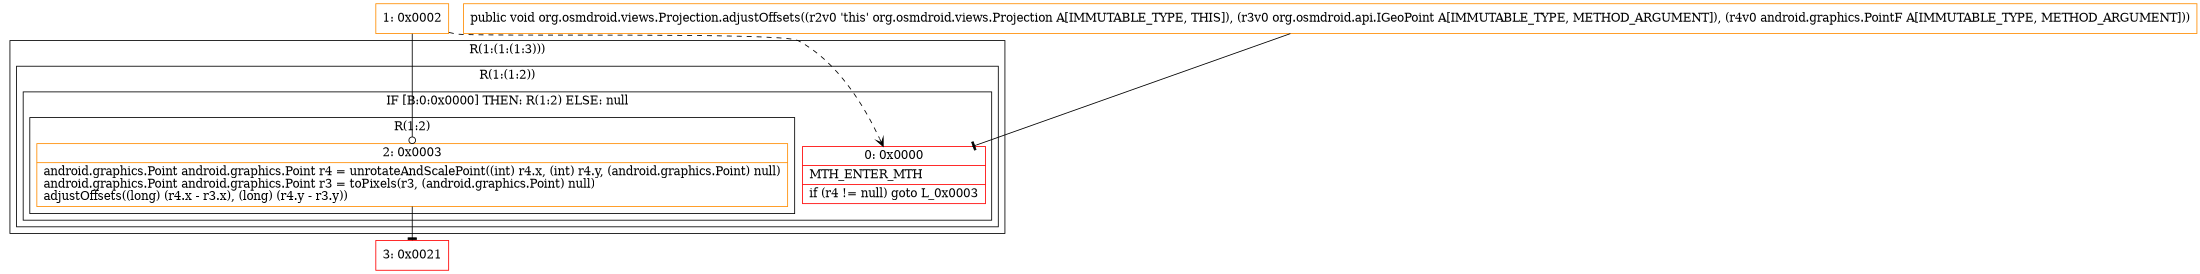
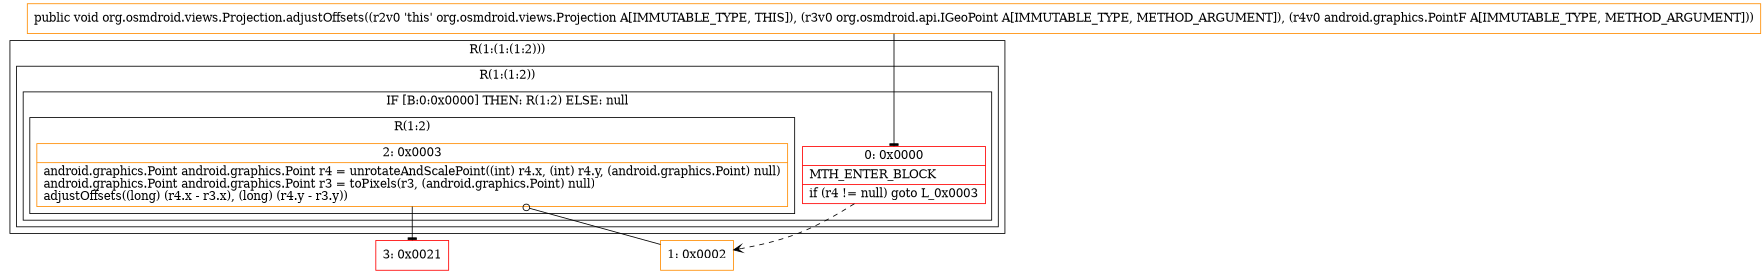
edge "1: 0x0002" -> "0: 0x0000": reversed
cluster "R(1:(1:(1:3)))": label "R(1:(1:(1:3)))" -> "R(1:(1:(1:2)))"
node "0: 0x0000": text "MTH_ENTER_MTH" -> "MTH_ENTER_BLOCK"
